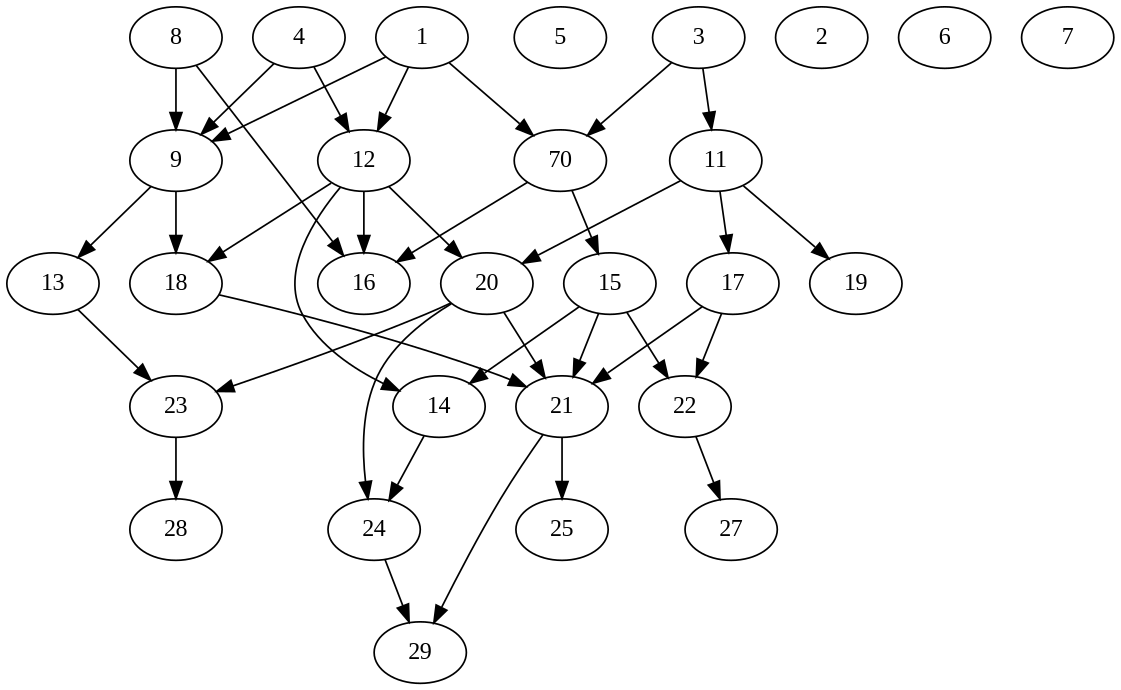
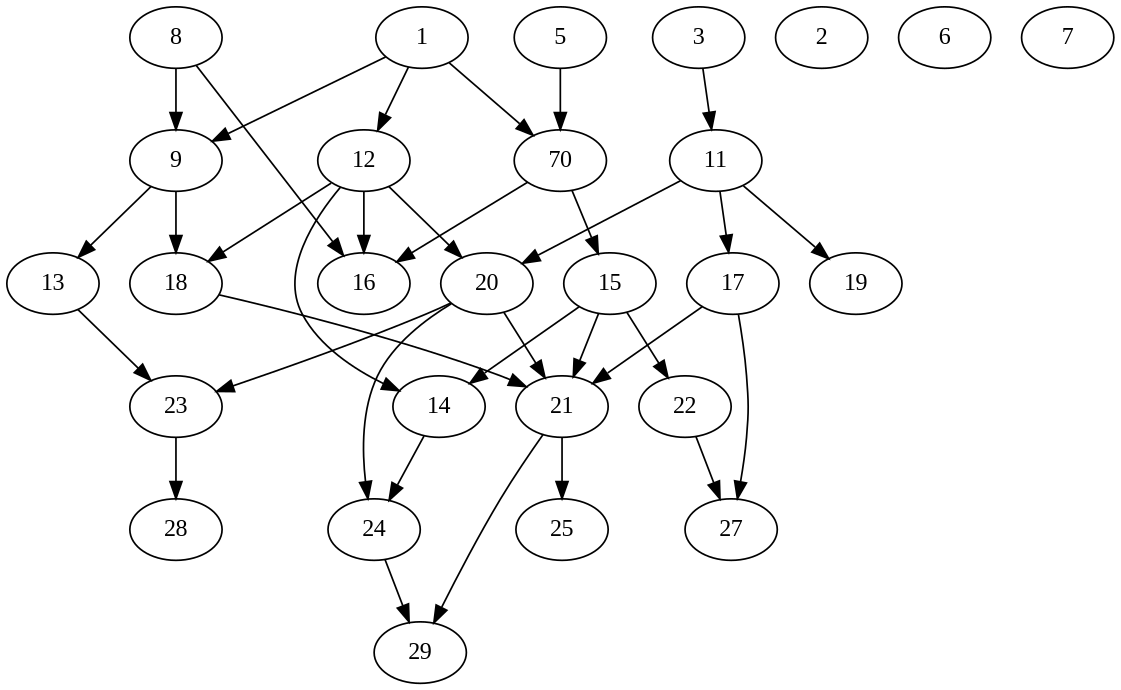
node "4": removed
edge "3" -> "70": now "5" -> "70"
edge "17" -> "22": now "17" -> "27"
